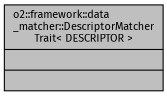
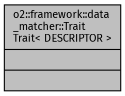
node "o2::framework::data": text "_matcher::DescriptorMatcher" -> "_matcher::Trait"
